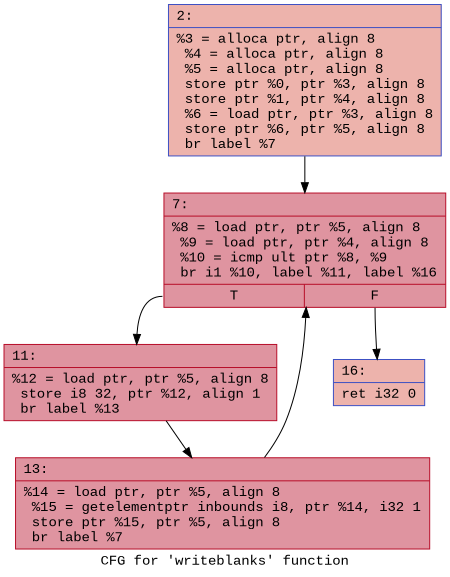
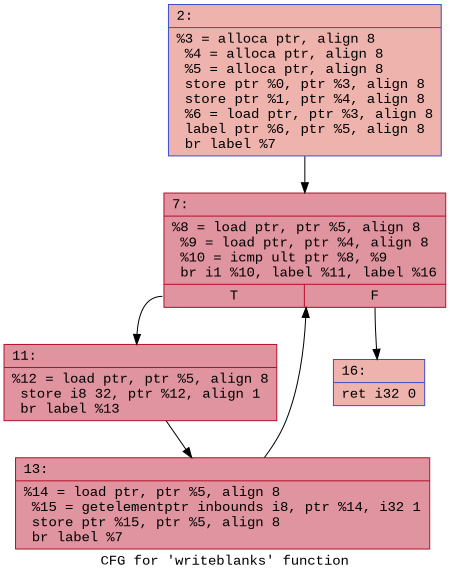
node "2:": text "store ptr %6, ptr %5, align 8" -> "label ptr %6, ptr %5, align 8"
